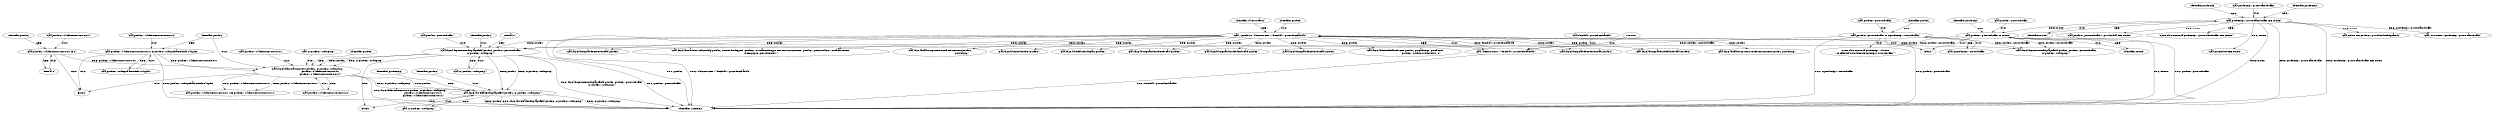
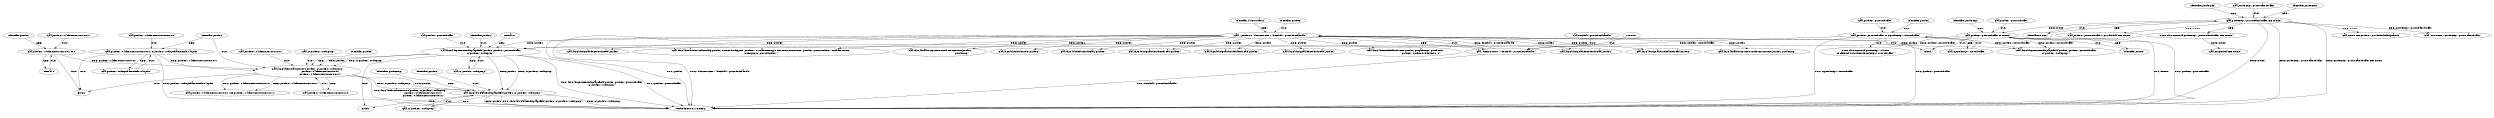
edge "(Call,ps_dec_ip->pv_stream_buffer == NULL)" -> "(Call,ps_pic_buf == NULL)": now "(ControlStructure,if(ps_dec_ip->pv_stream_buffer == NULL))" -> "(Call,ps_pic_buf == NULL)"
node "(Identifier,WORD32)": label "(Identifier,WORD32)" -> "(MethodReturn,WORD32)"
